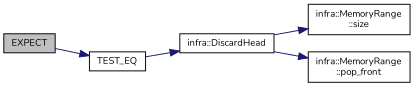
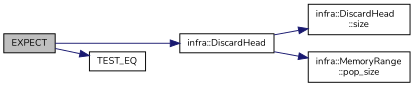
node "infra::MemoryRange ::size": label "infra::MemoryRange ::size" -> "infra::DiscardHead ::size"
edge "TEST_EQ" -> "infra::DiscardHead": now "EXPECT" -> "infra::DiscardHead"
node "infra::MemoryRange ::pop_front": label "infra::MemoryRange ::pop_front" -> "infra::MemoryRange ::pop_size"
